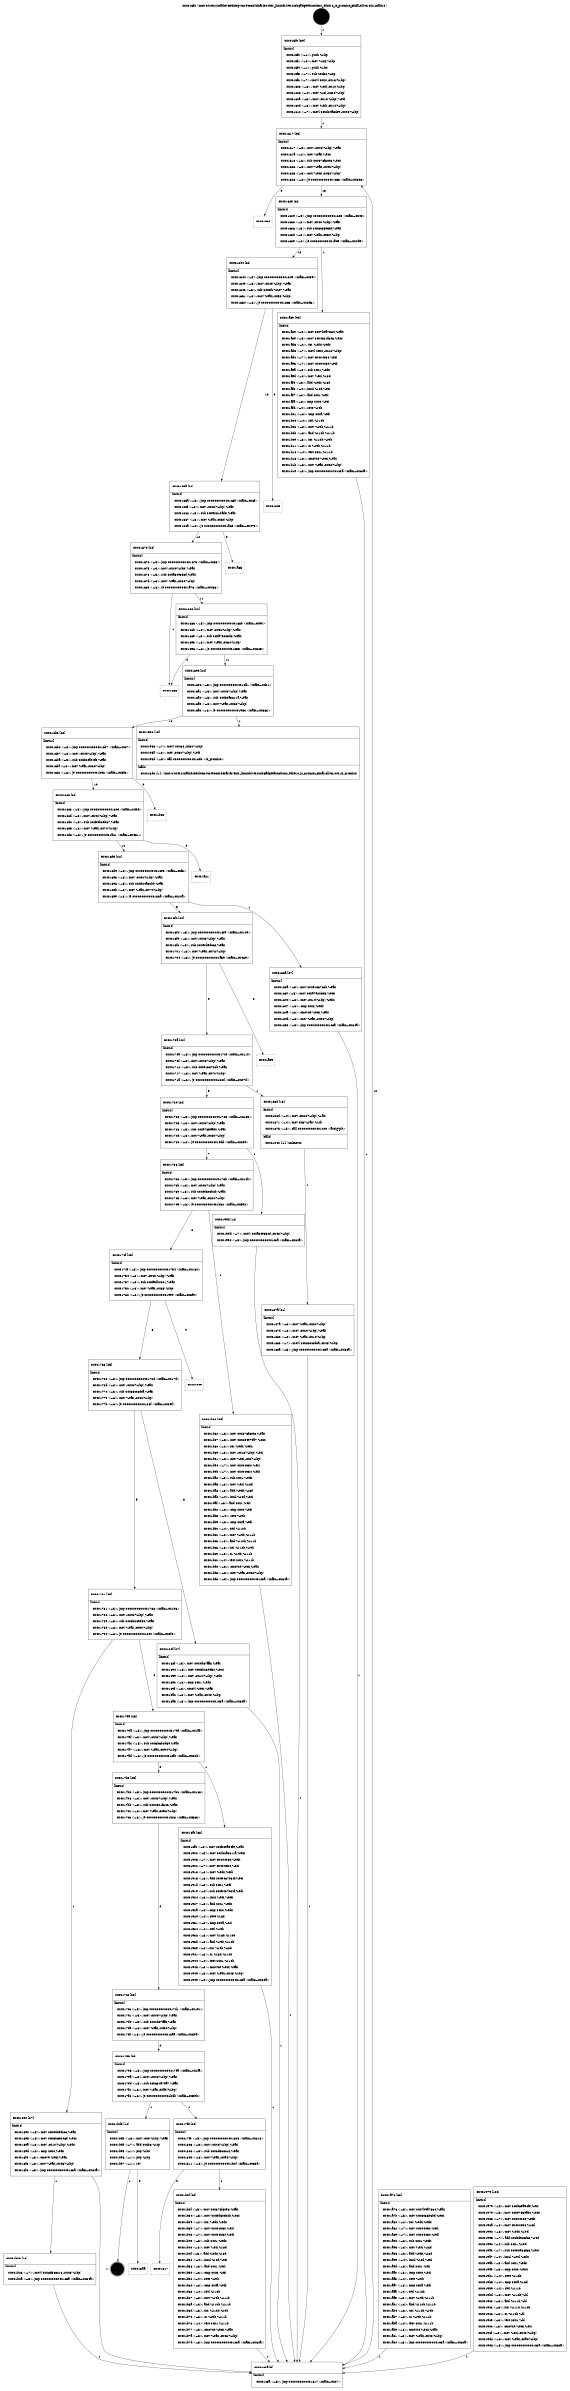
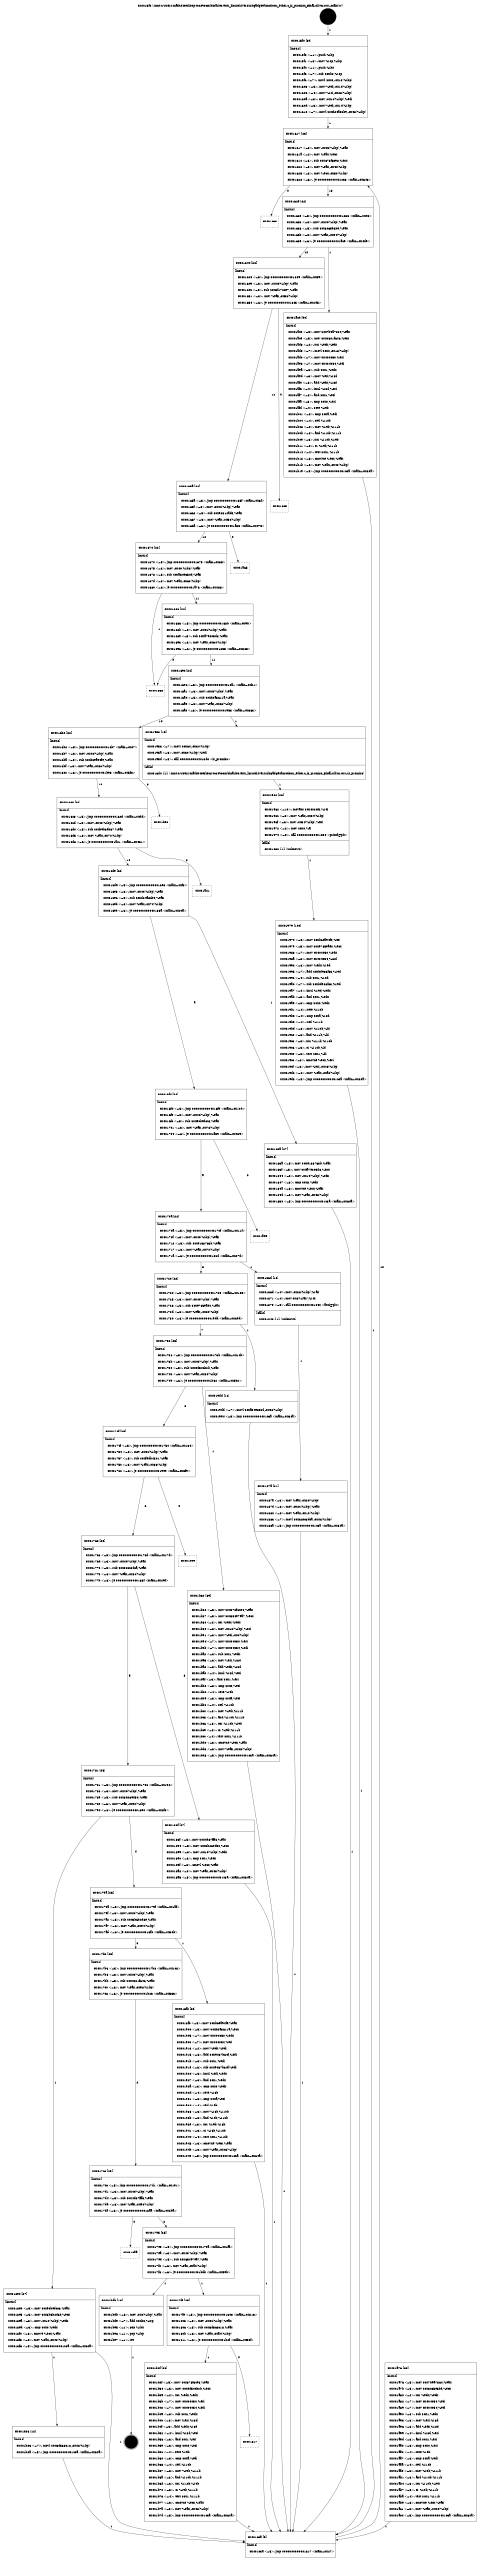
node "0x401962 [23]": added
edge "0x401bdb [13]" -> "0x4018aa": now "0x4017cc [25]" -> "0x4018aa"
